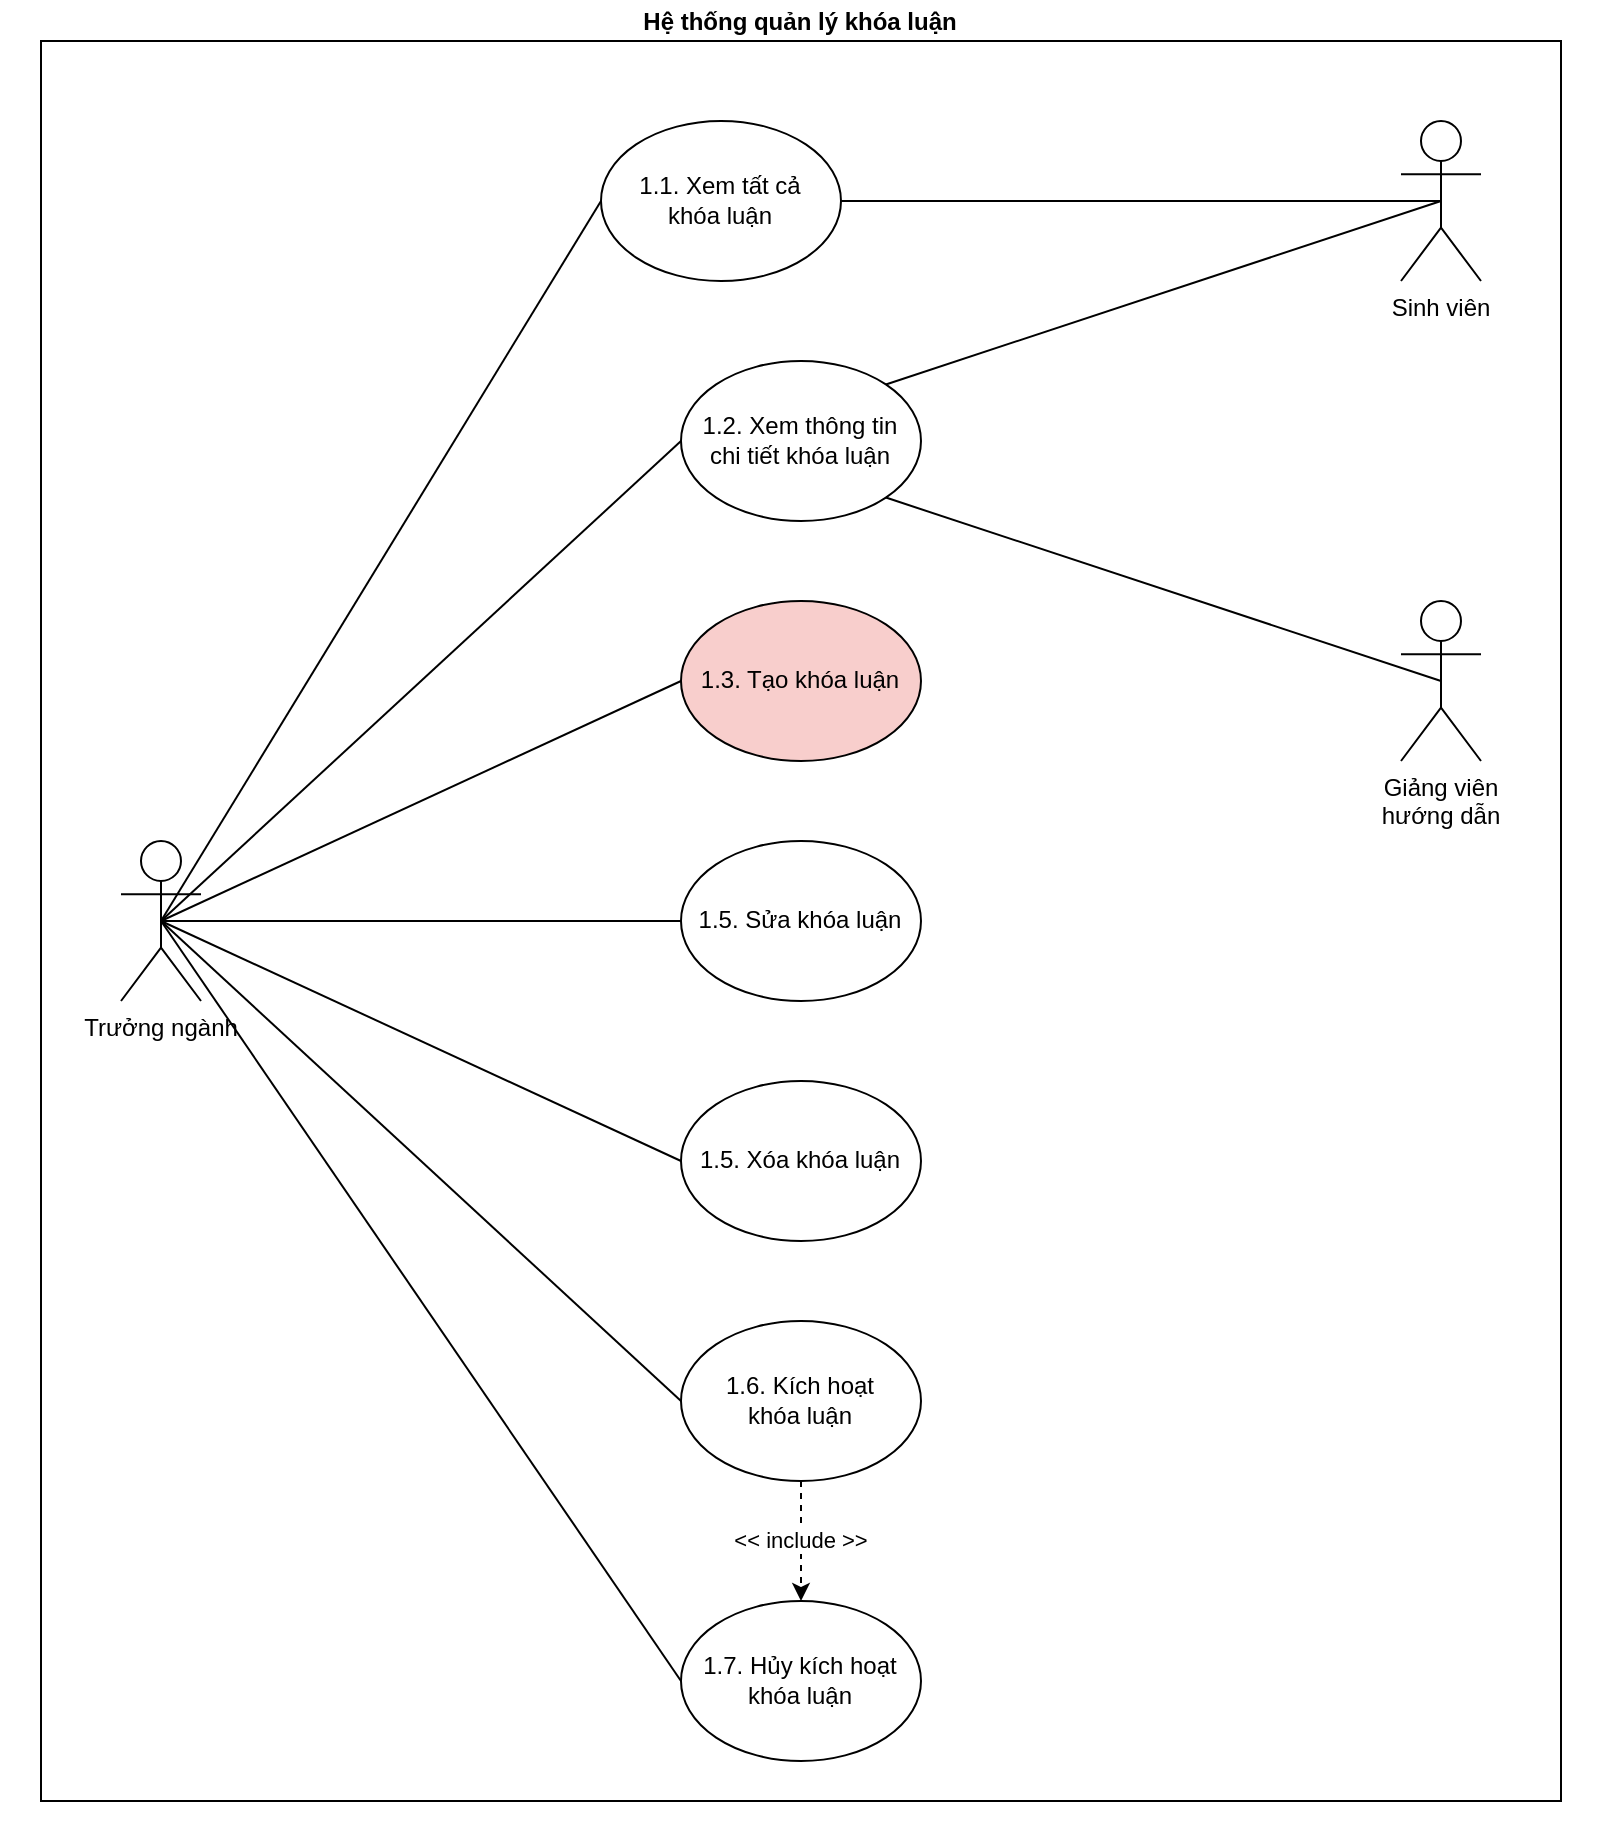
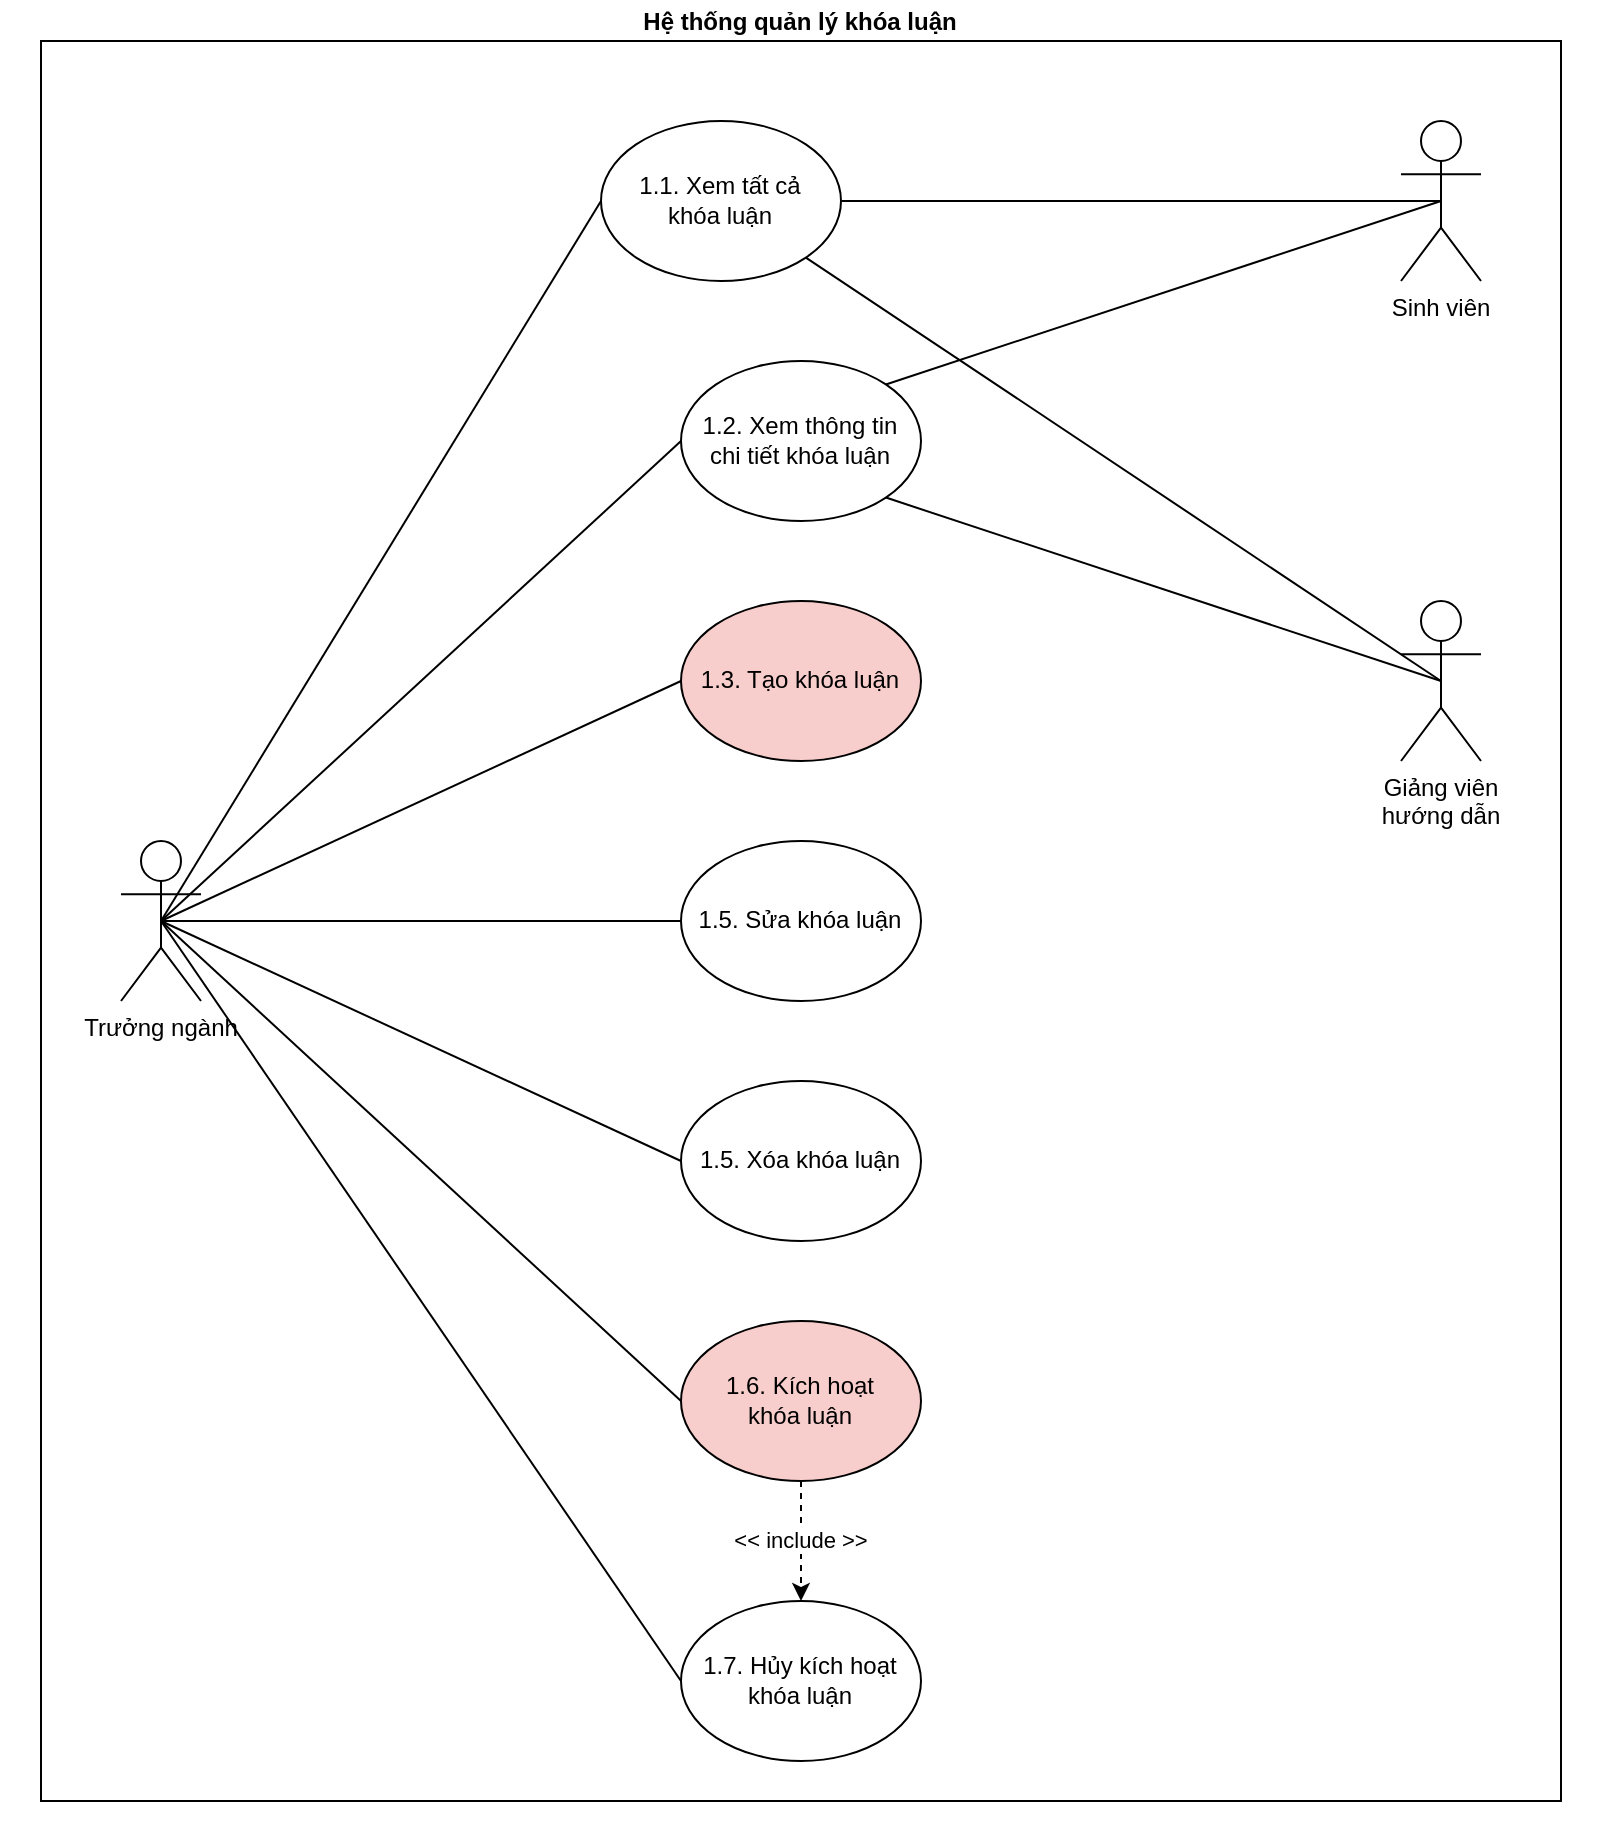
edge "1.1. Xem tất cả khóa luận" -- "Giảng viên hướng dẫn": added
node "1.6. Kích hoạt khóa luận": fillcolor #ffffff -> #f8cecc
